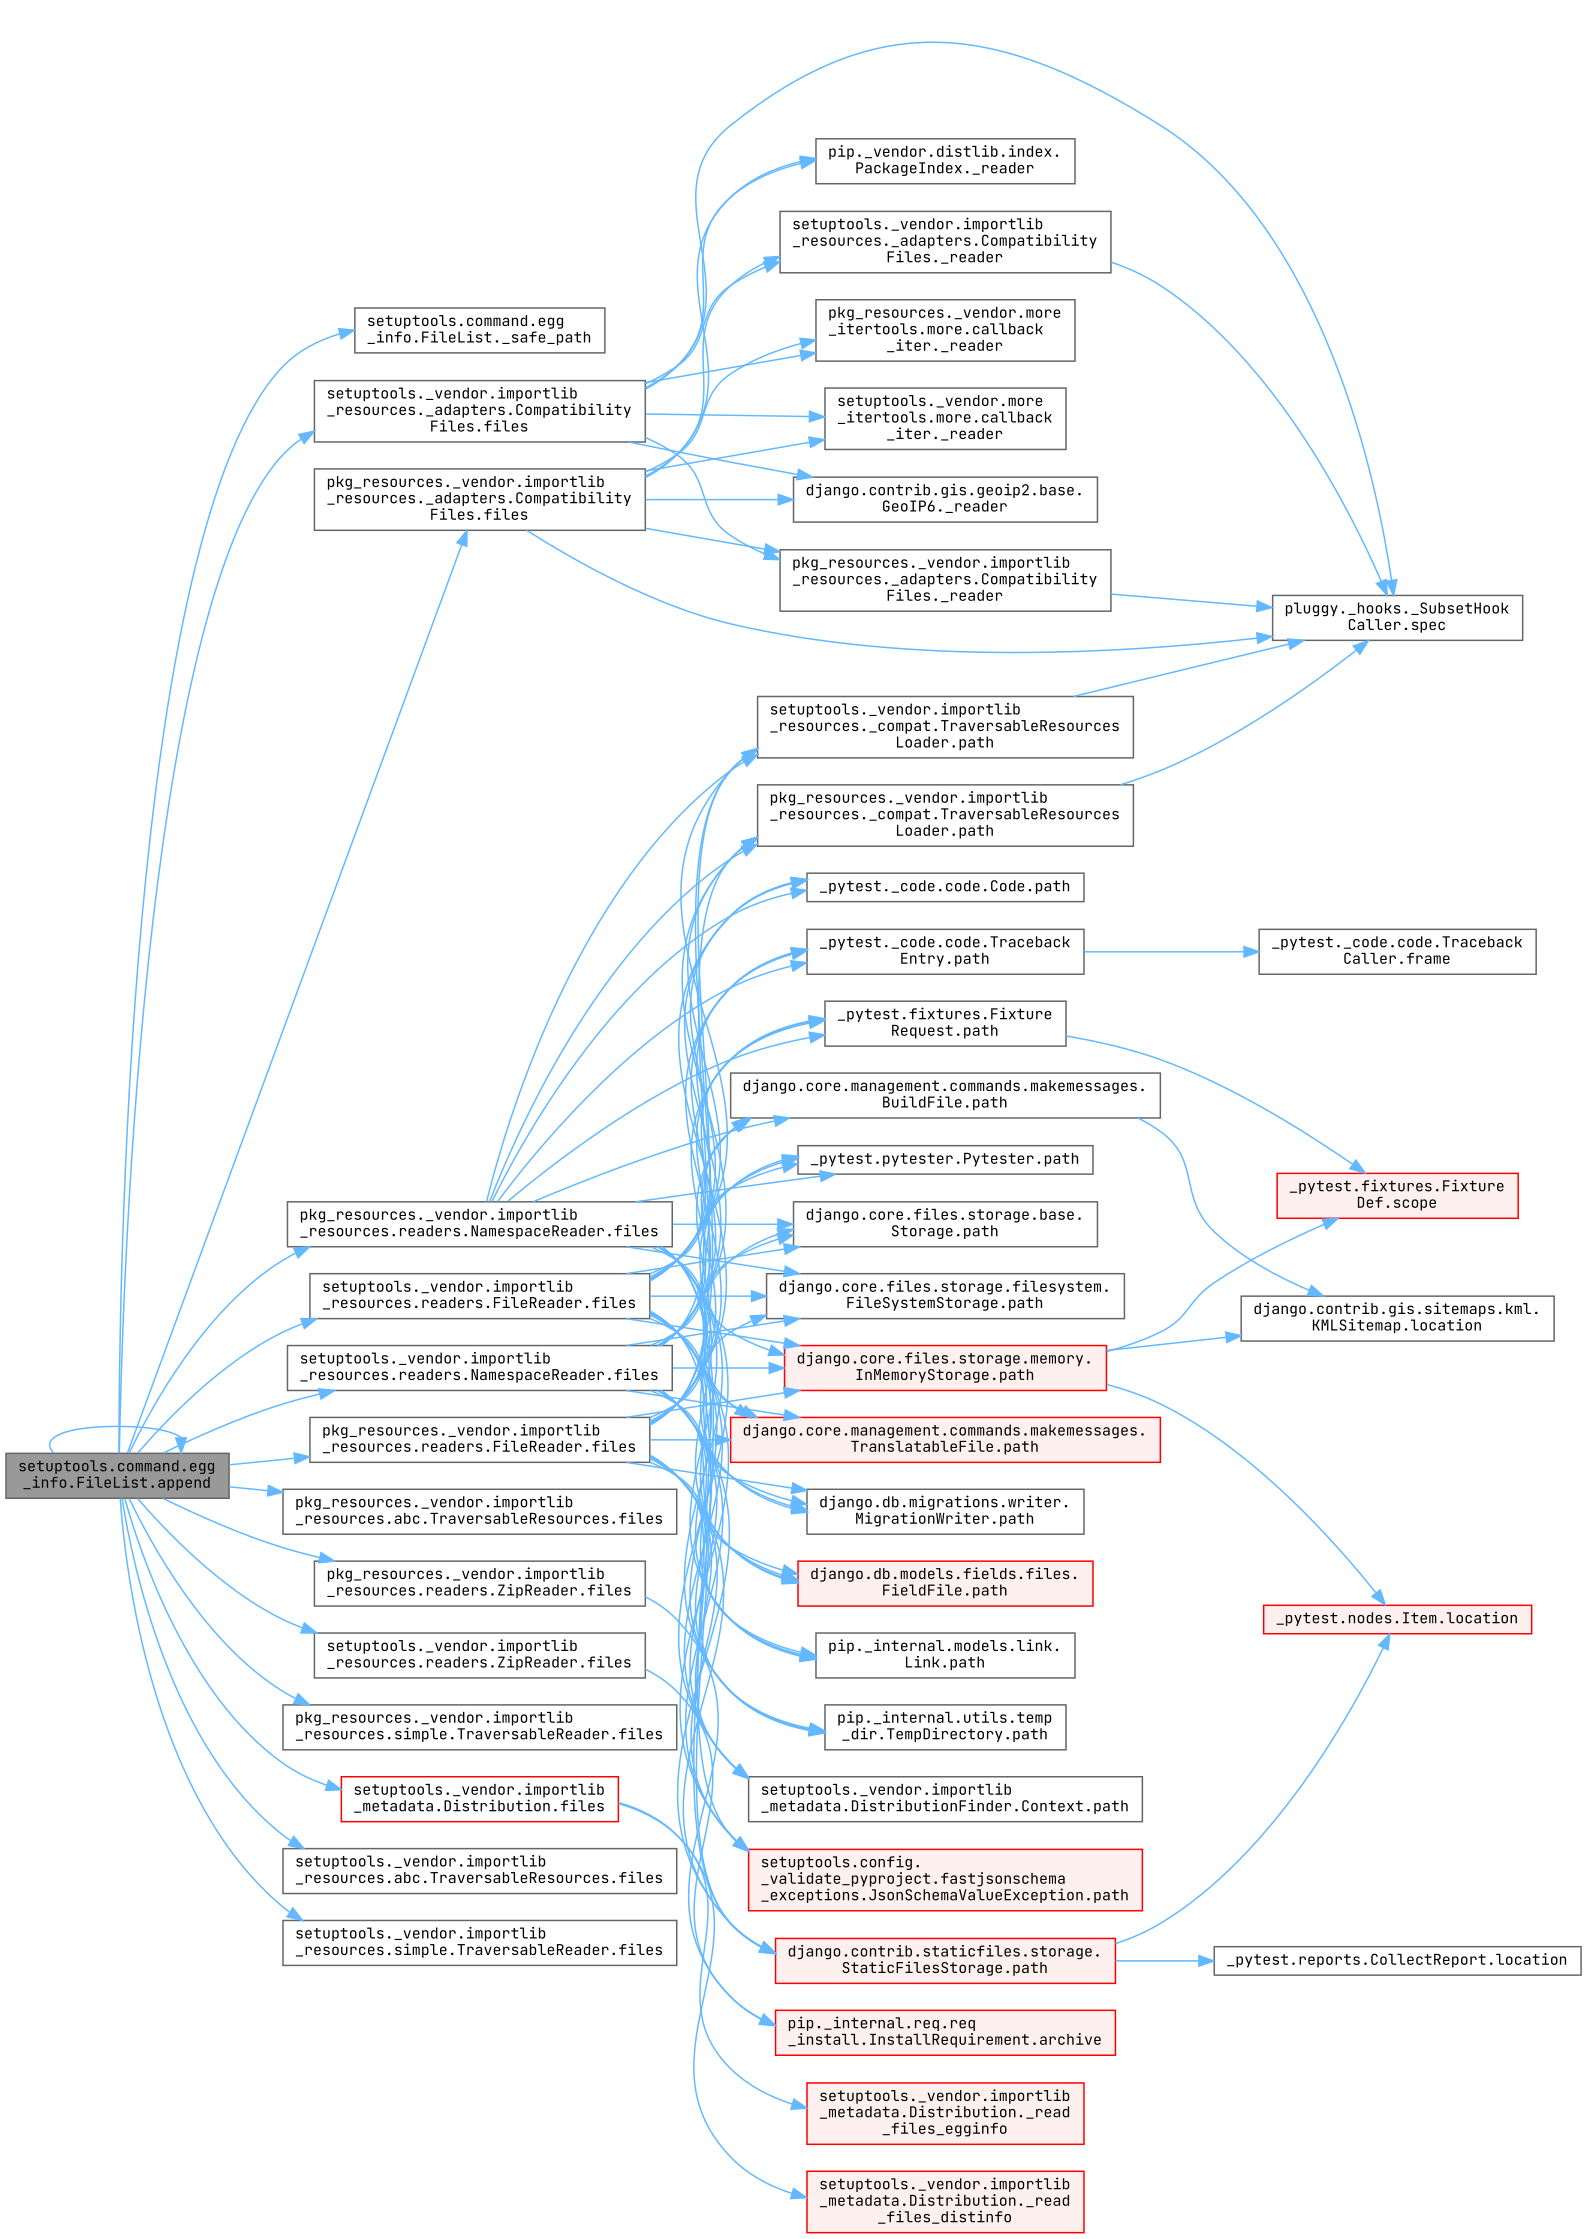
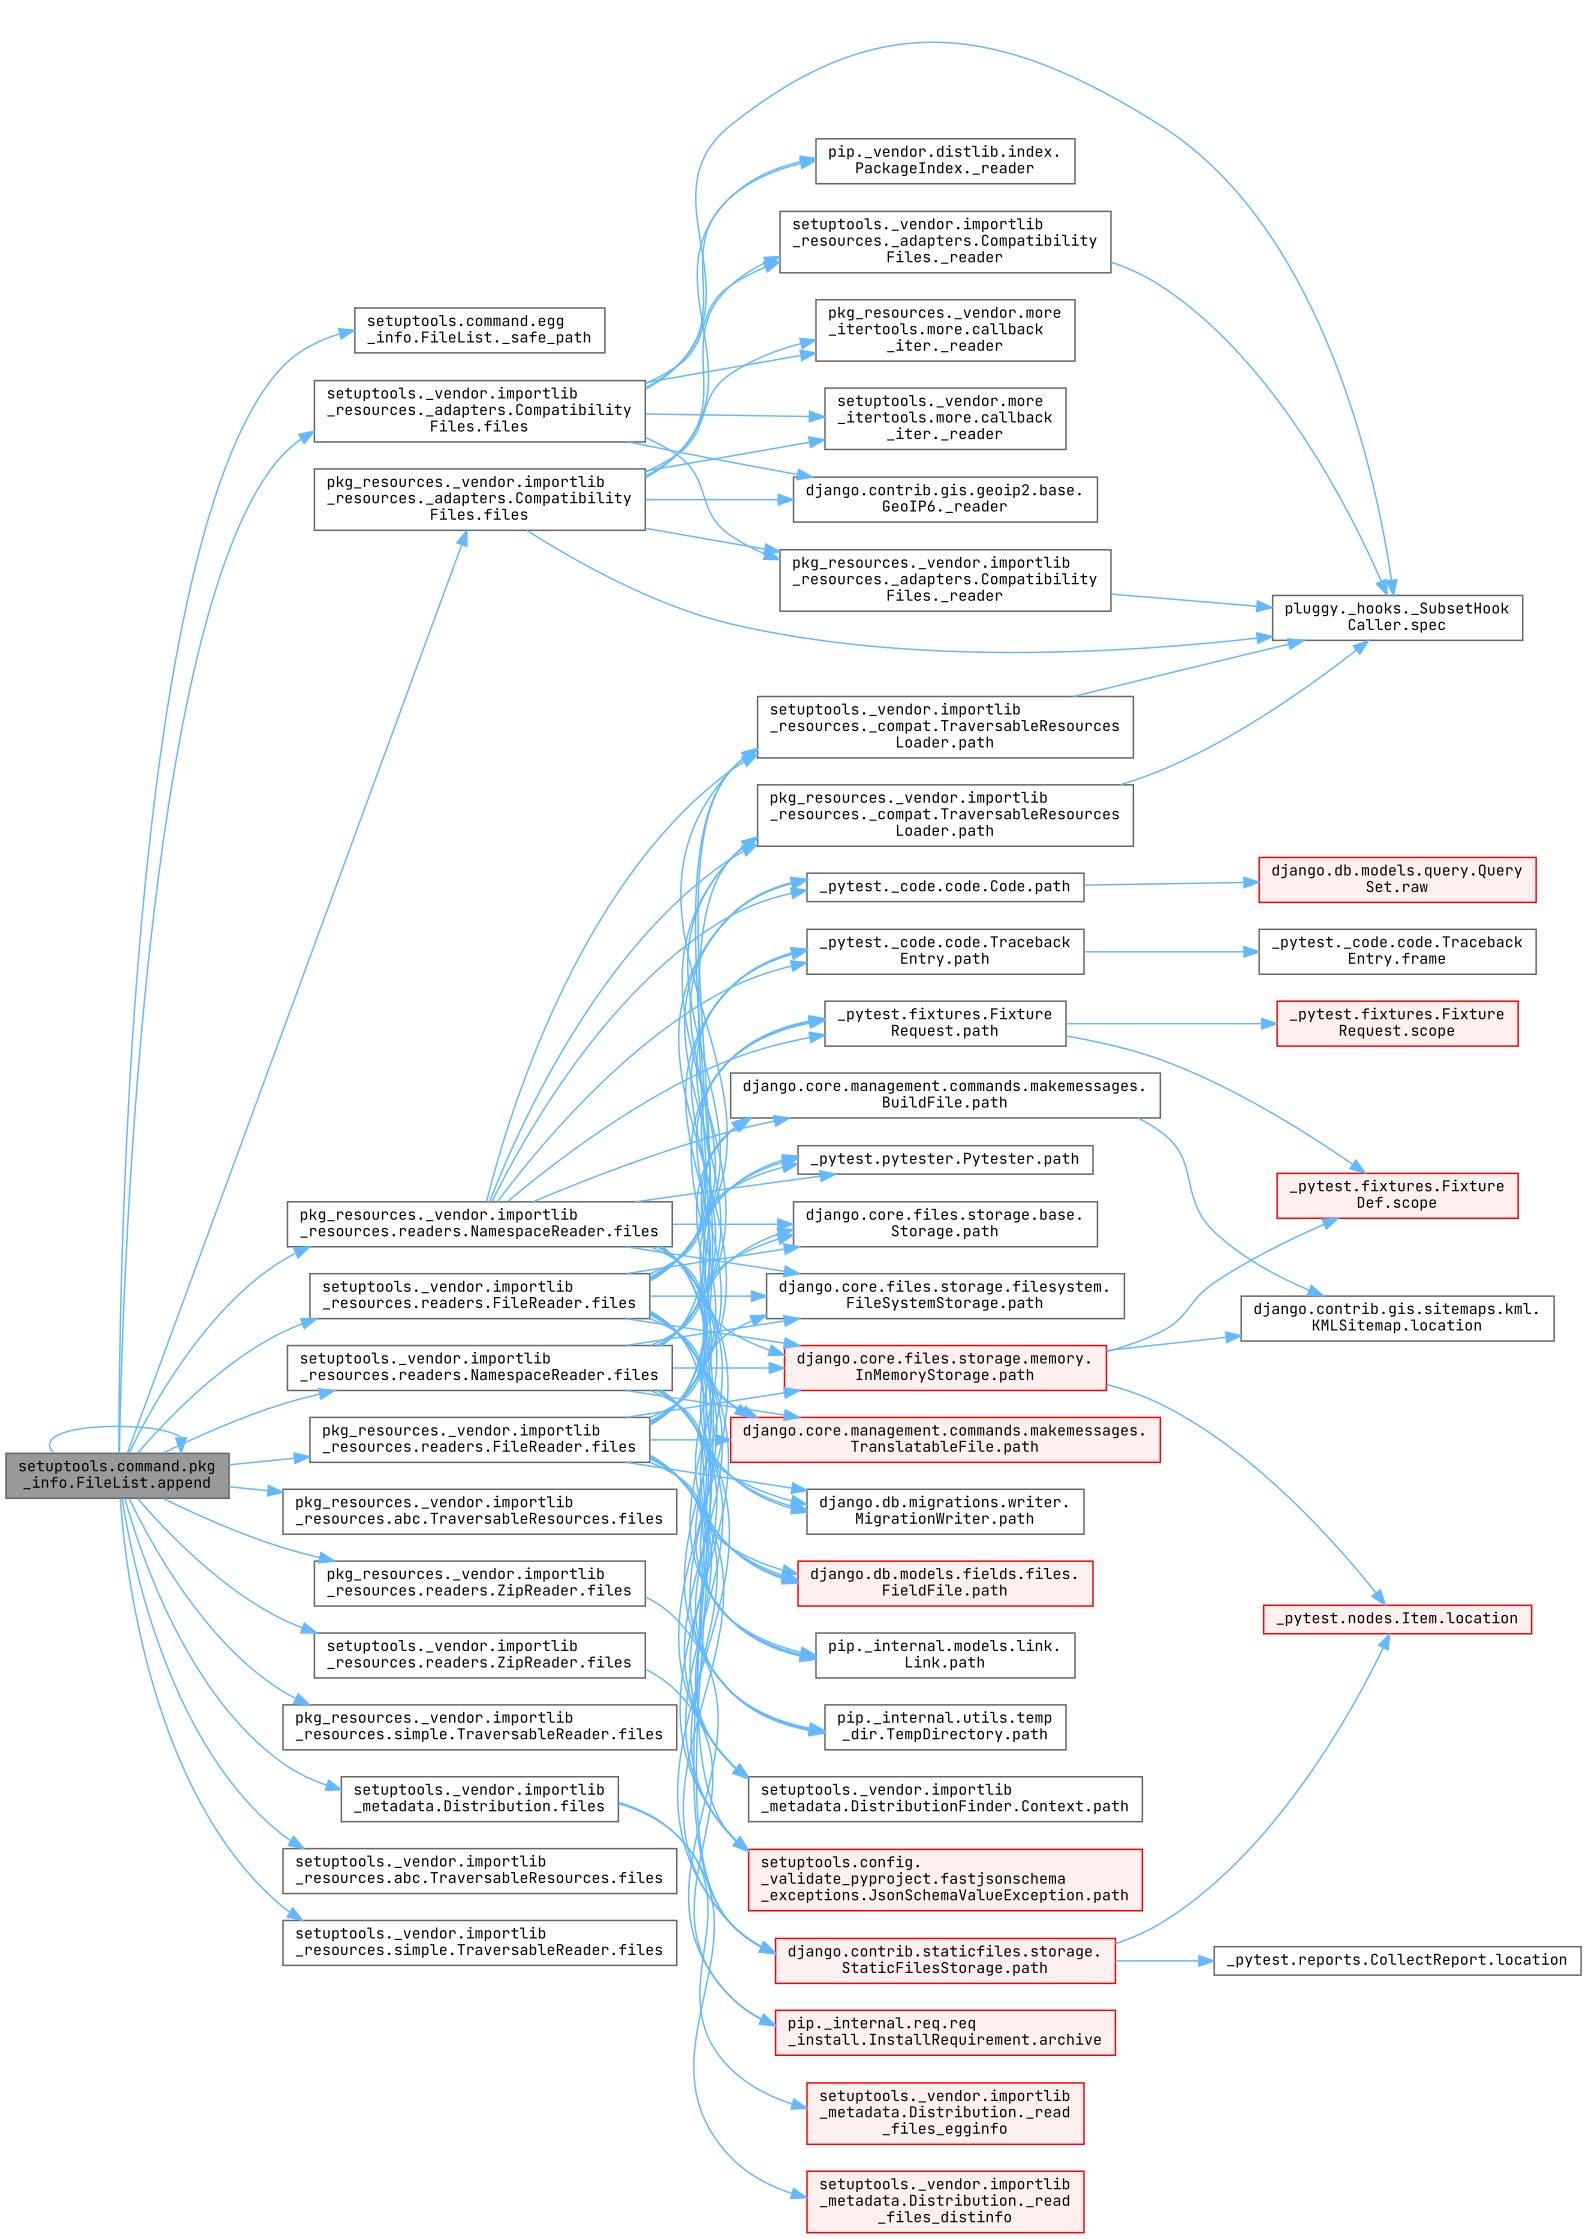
node "django.db.models.query.Query Set.raw": added
node "_pytest._code.code.Traceback Caller.frame": label "_pytest._code.code.Traceback Caller.frame" -> "_pytest._code.code.Traceback Entry.frame"
node "_pytest.fixtures.Fixture Request.scope": added
node "setuptools.command.egg _info.FileList.append": label "setuptools.command.egg _info.FileList.append" -> "setuptools.command.pkg _info.FileList.append"
node "setuptools._vendor.importlib _metadata.Distribution.files": color red -> grey40
